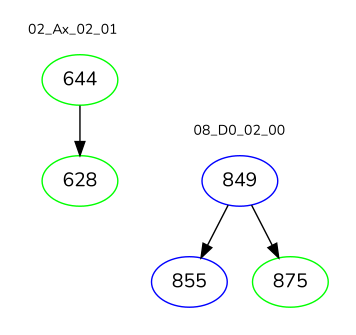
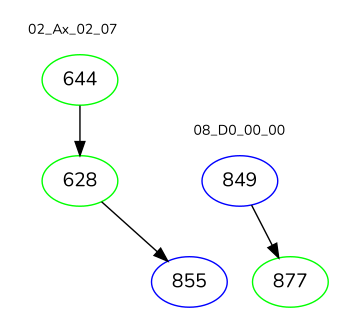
cluster "02_Ax_02_01": label "02_Ax_02_01" -> "02_Ax_02_07"
cluster "08_D0_02_00": label "08_D0_02_00" -> "08_D0_00_00"
edge "849" -> "855": now "628" -> "855"
node "875": label "875" -> "877"
